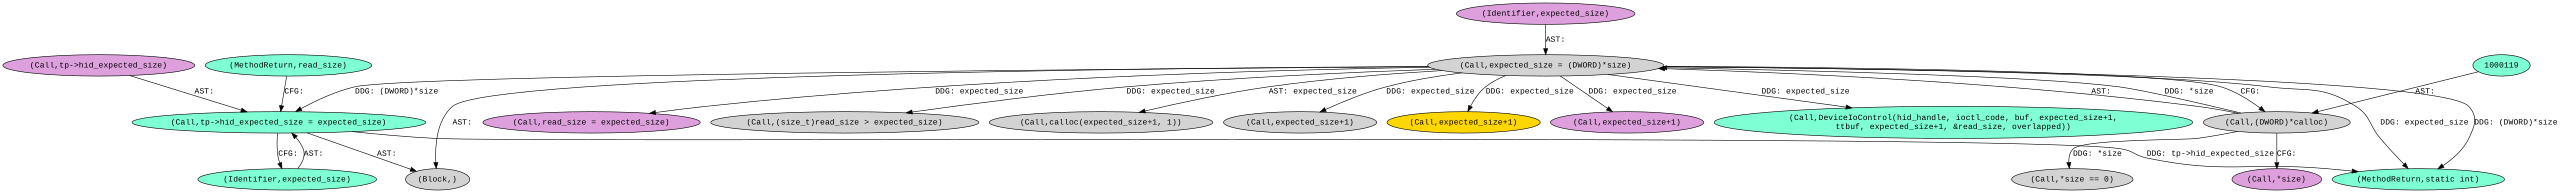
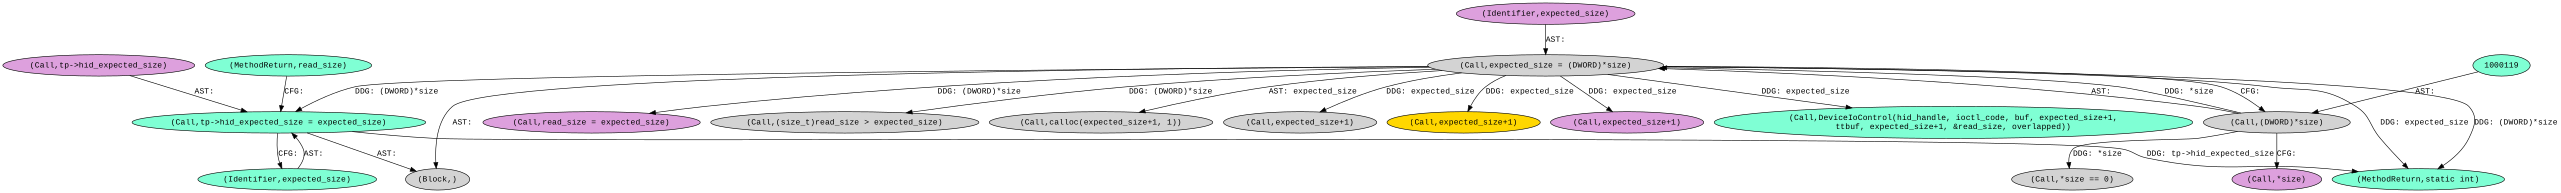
edge "(Call,expected_size = (DWORD)*size)" -> "(Call,read_size = expected_size)": label "DDG: expected_size" -> "DDG: (DWORD)*size"
edge "(Call,expected_size = (DWORD)*size)" -> "(Call,(size_t)read_size > expected_size)": label "DDG: expected_size" -> "DDG: (DWORD)*size"
node "(Call,(DWORD)*calloc)": label "(Call,(DWORD)*calloc)" -> "(Call,(DWORD)*size)"
